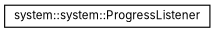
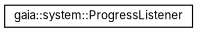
node "system::system::ProgressListener": label "system::system::ProgressListener" -> "gaia::system::ProgressListener"
